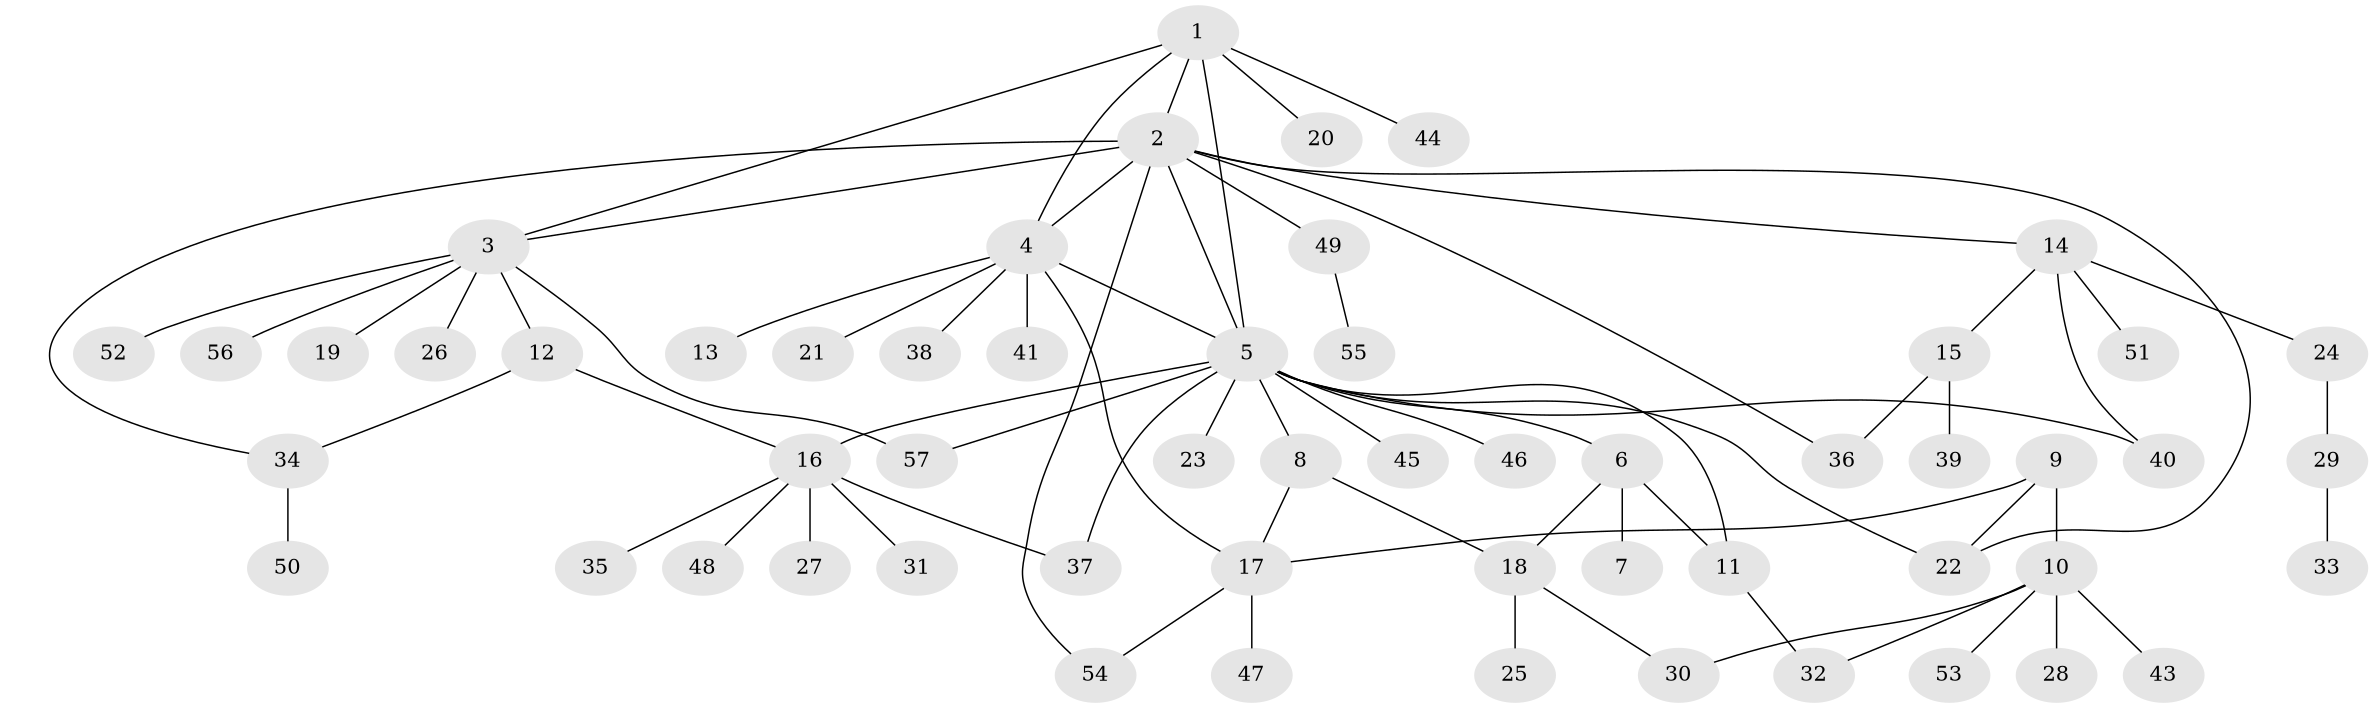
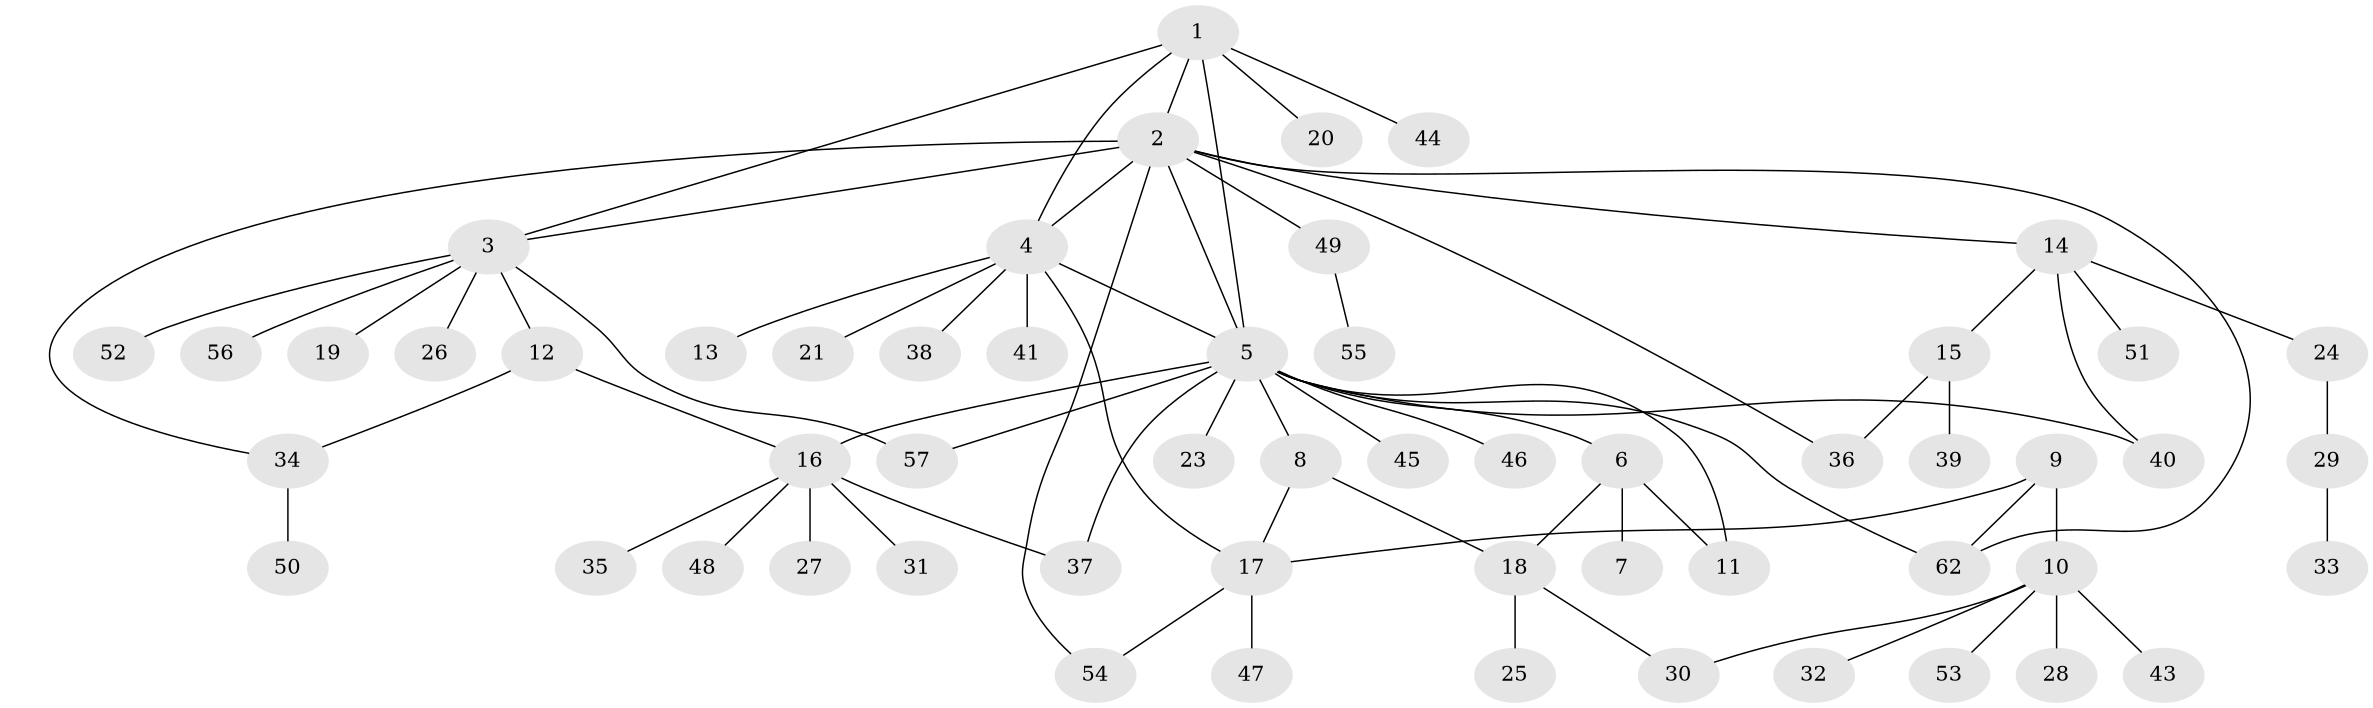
node "22": label "22" -> "62"
edge "11" -- "32": removed
